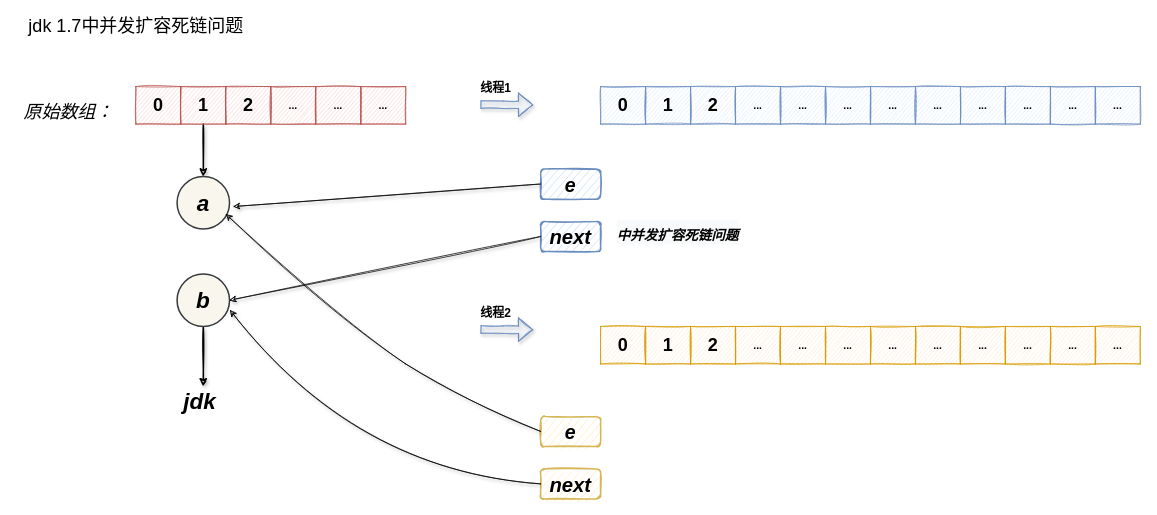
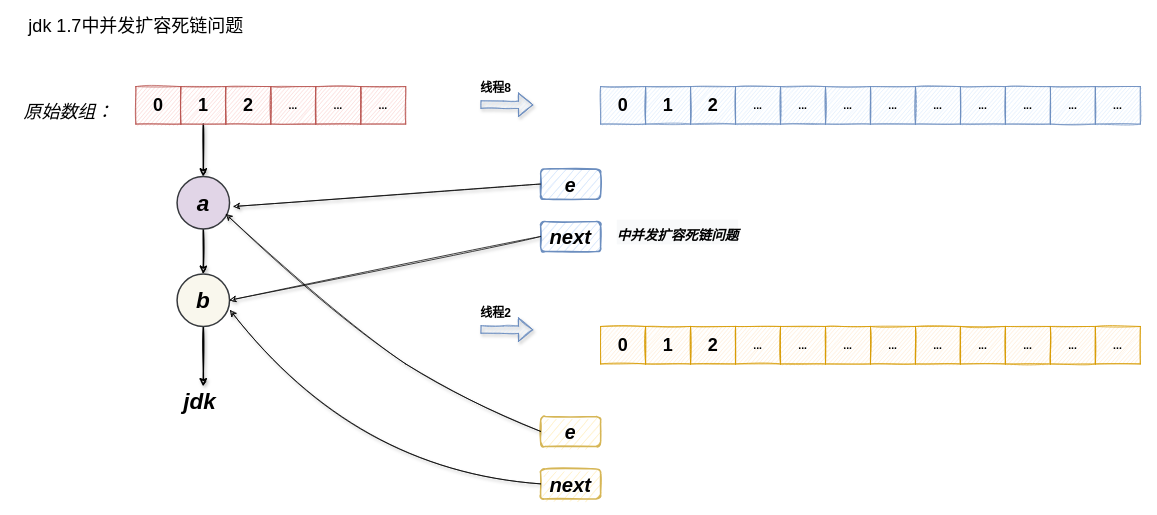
node "线程1": label "线程1" -> "线程8"
node "a": fillcolor #f9f7ed -> #e1d5e7
edge "a" -> "b": added
